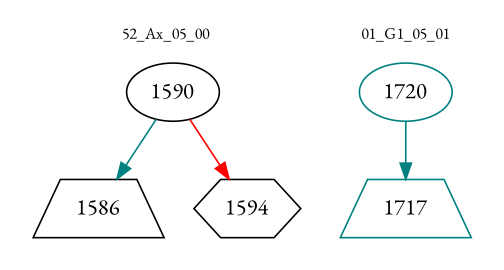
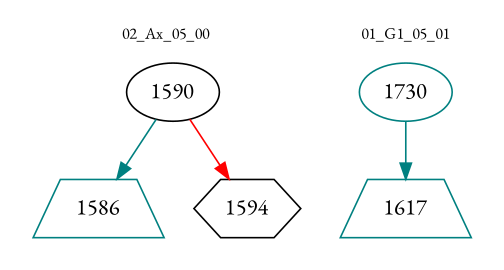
cluster "52_Ax_05_00": label "52_Ax_05_00" -> "02_Ax_05_00"
node "1720": label "1720" -> "1730"
node "1586": color black -> teal
node "1717": label "1717" -> "1617"
